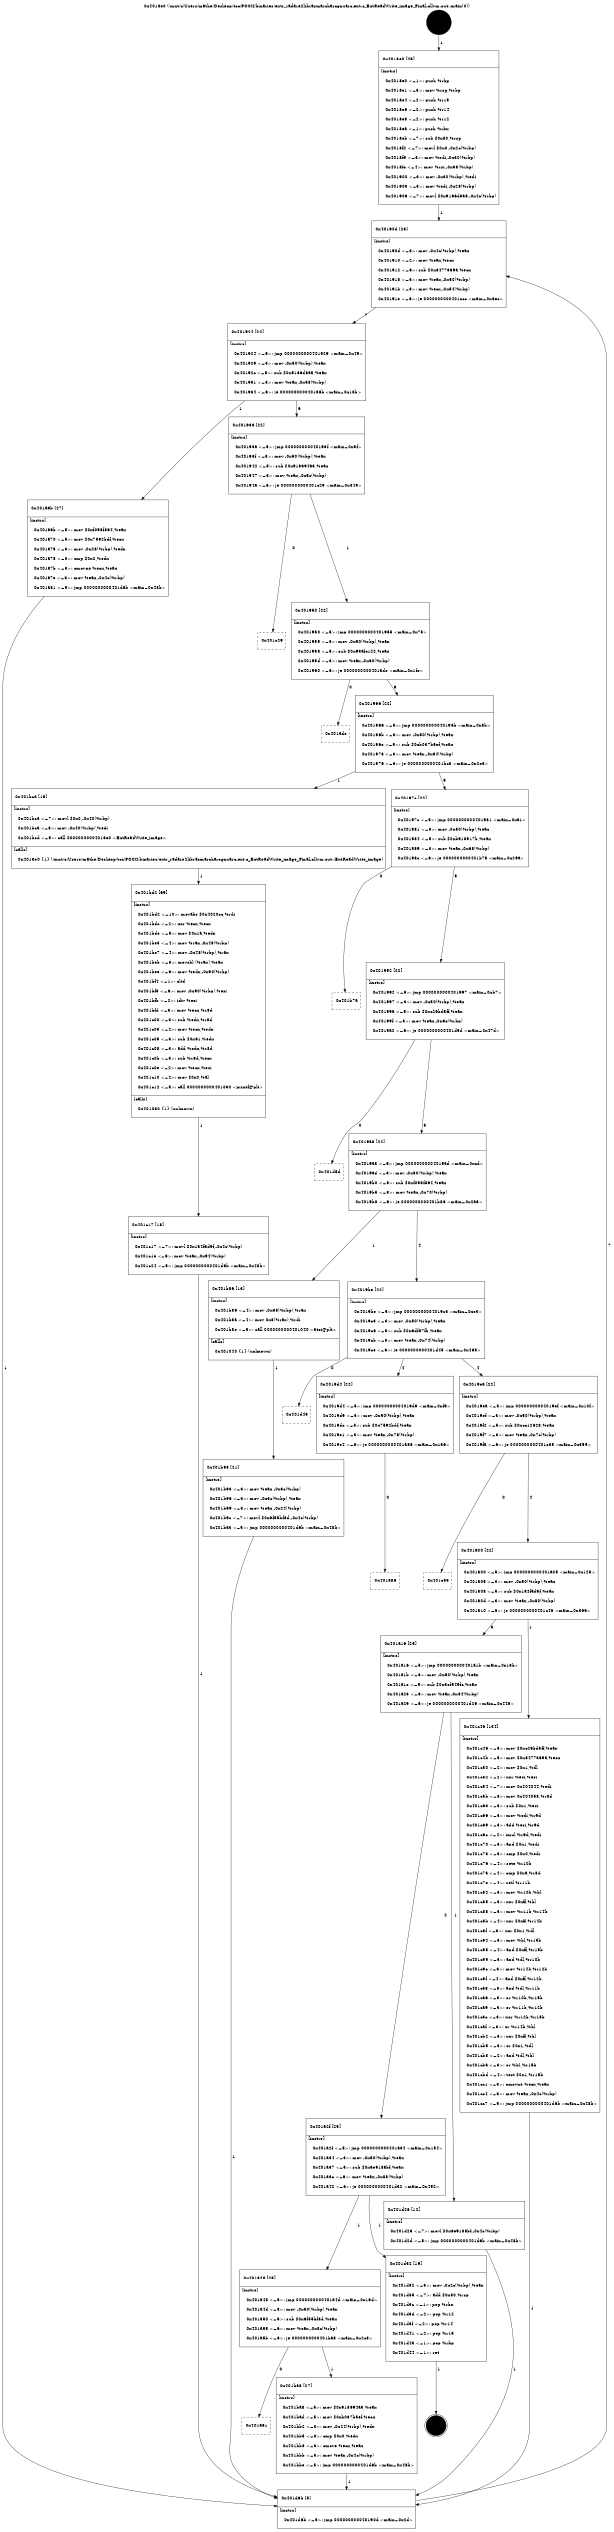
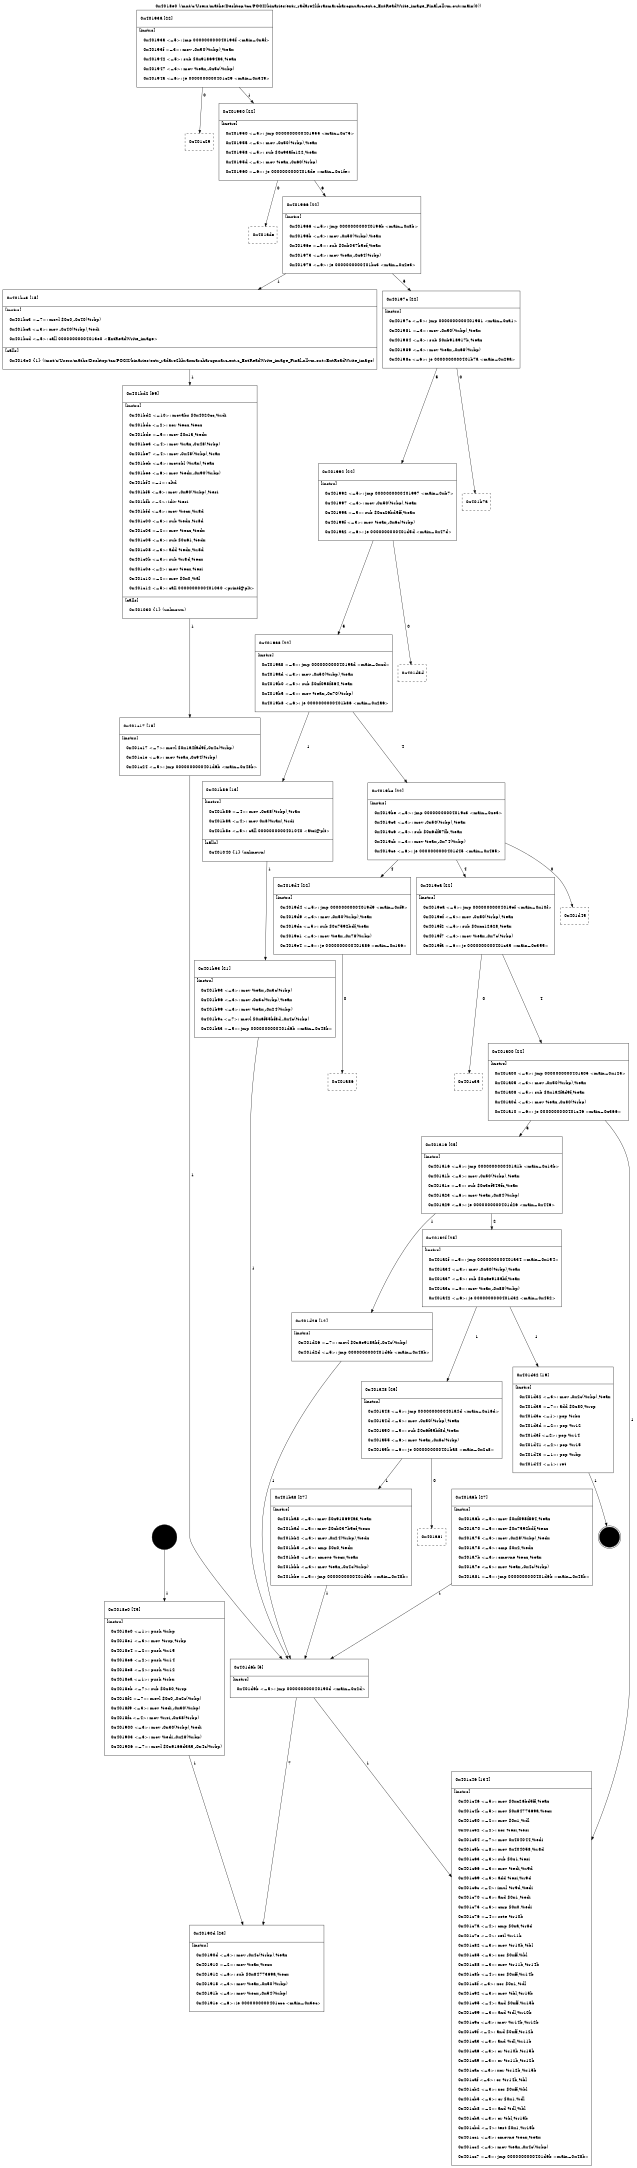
node "0x401924 [22]": removed
edge "0x401c46 [134]" -> "0x401d6b [5]": reversed
